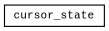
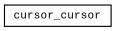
node "cursor_state": label "cursor_state" -> "cursor_cursor"
